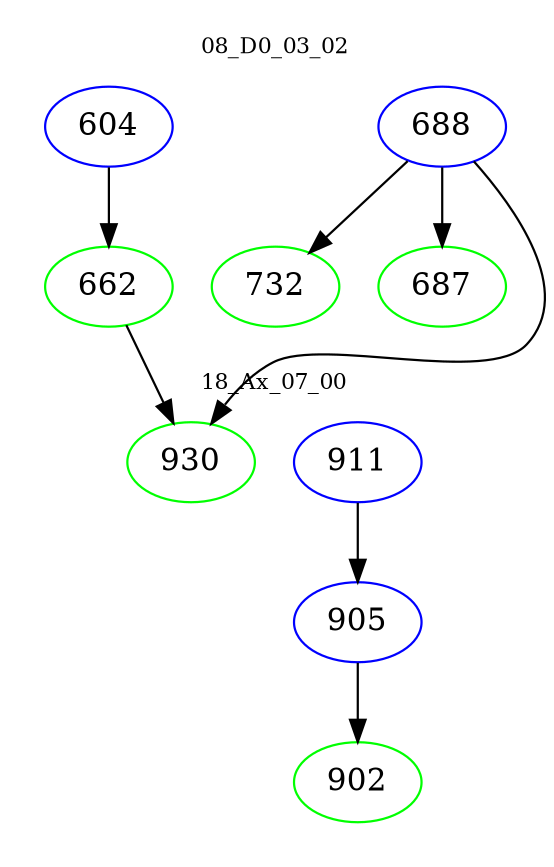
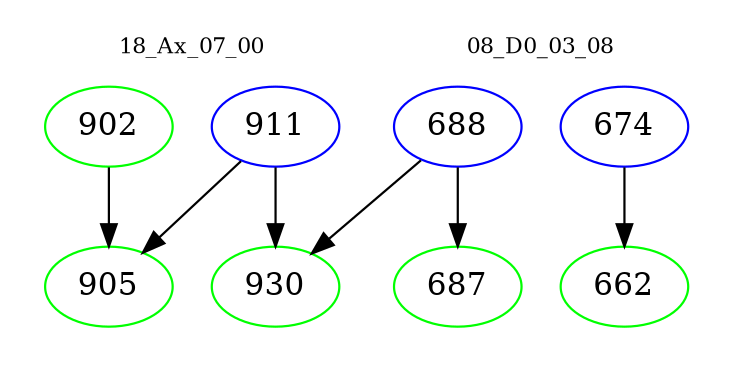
cluster "08_D0_03_02": label "08_D0_03_02" -> "08_D0_03_08"
node "604": label "604" -> "674"
node "732": removed
edge "662" -> "930": now "911" -> "930"
node "905": color blue -> green
edge "905" -> "902": reversed
